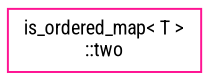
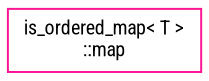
node "is_ordered_map< T > ::two": label "is_ordered_map< T > ::two" -> "is_ordered_map< T > ::map"
